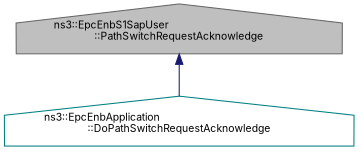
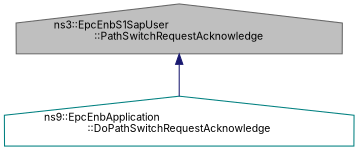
node "ns3::EpcEnbApplication ::DoPathSwitchRequestAcknowledge": label "ns3::EpcEnbApplication ::DoPathSwitchRequestAcknowledge" -> "ns9::EpcEnbApplication ::DoPathSwitchRequestAcknowledge"
